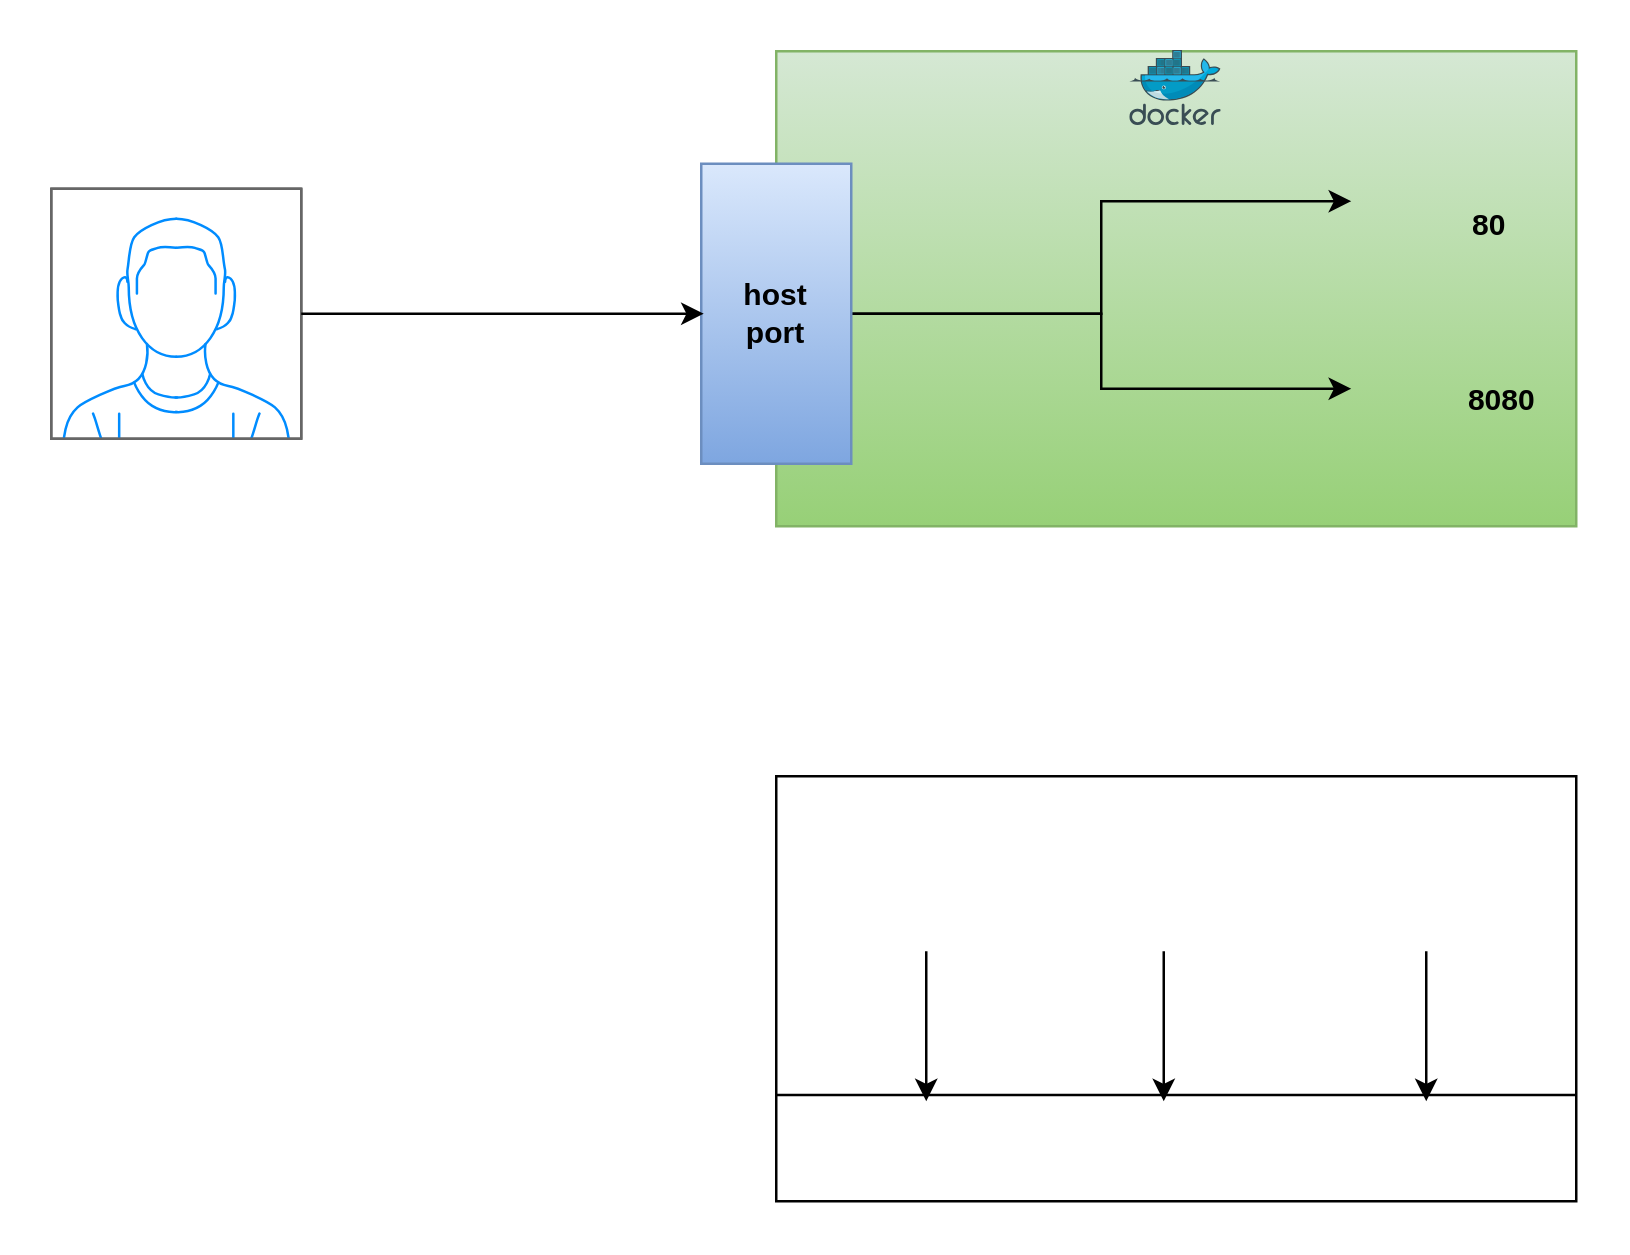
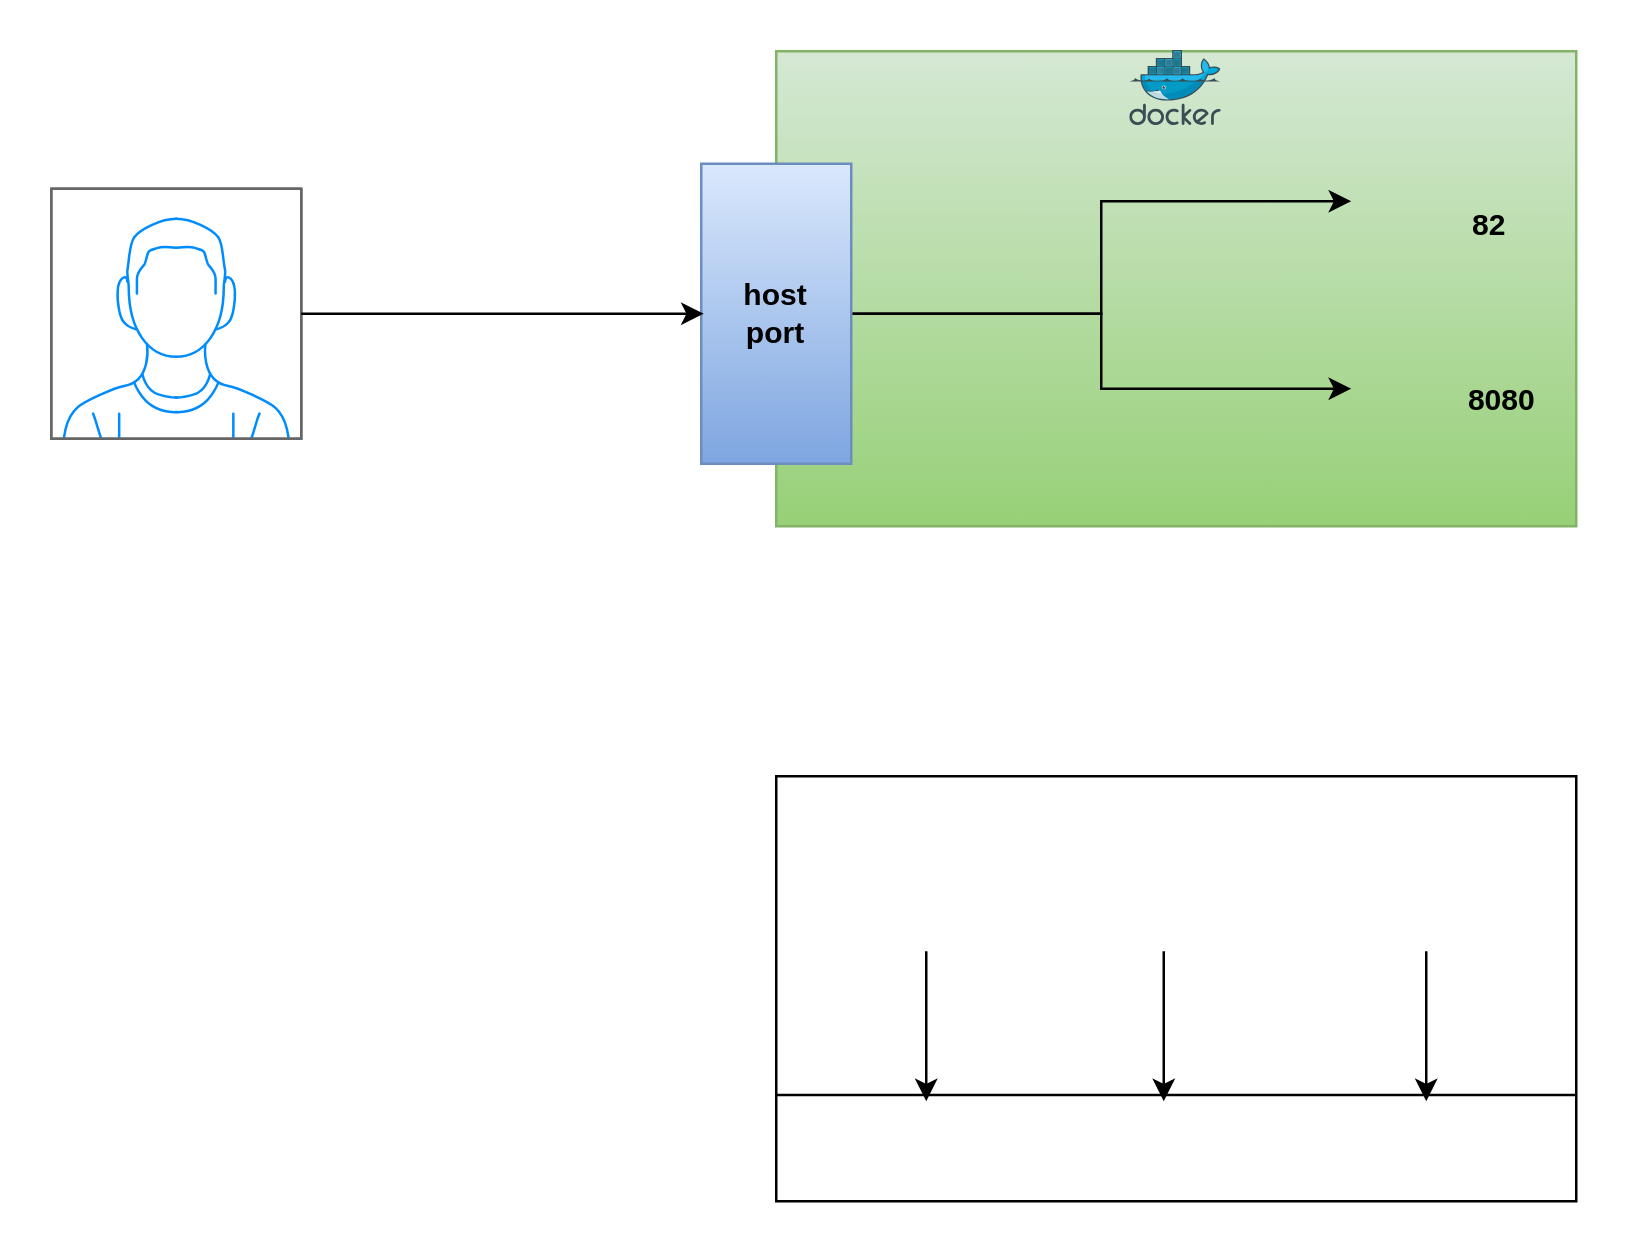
node "80": label "80" -> "82"
